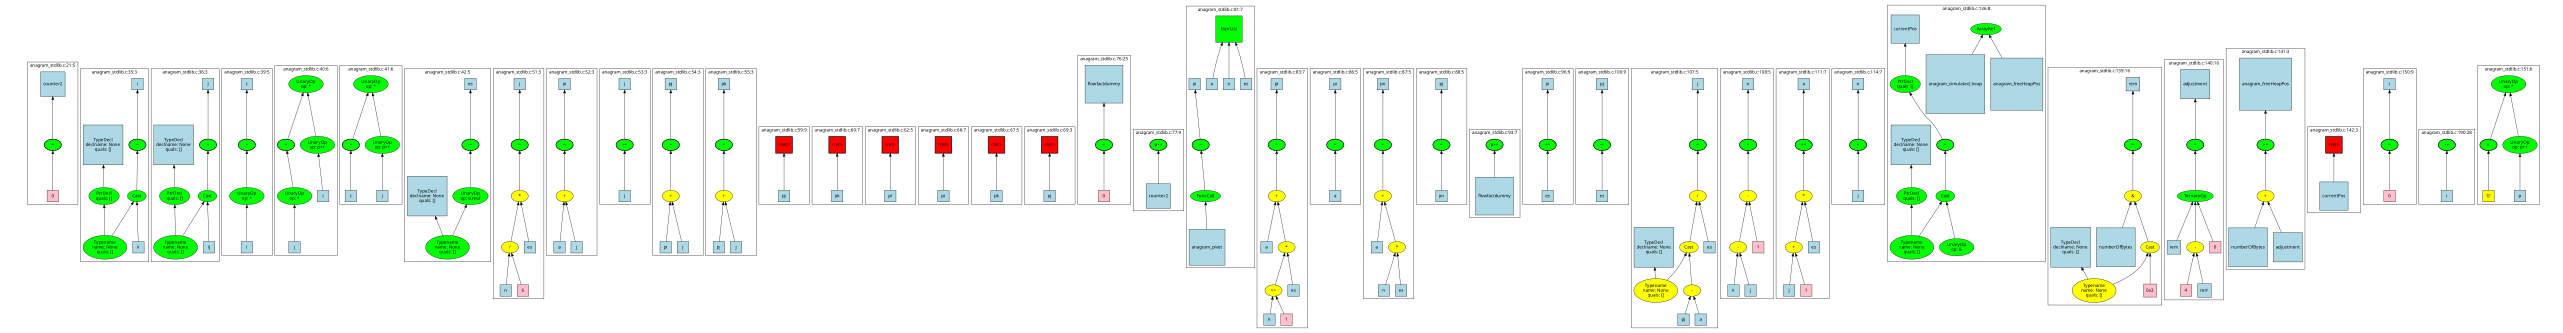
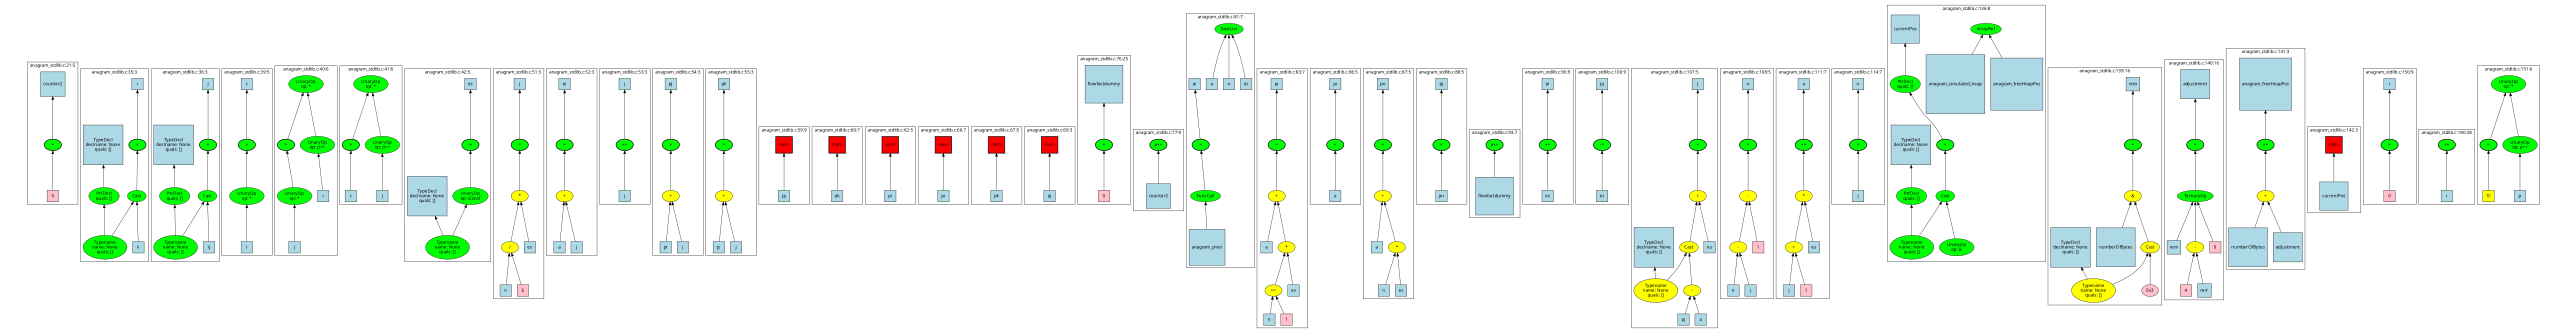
node "ExprList": shape square -> ellipse
node "0x3": shape square -> ellipse
